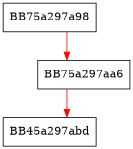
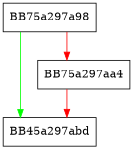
edge "BB75a297a98" -> "BB45a297abd": added
node "BB75a297aa6": label "BB75a297aa6" -> "BB75a297aa4"
